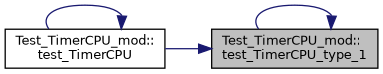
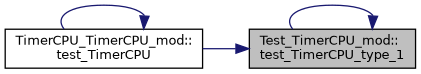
node "Test_TimerCPU_mod:: test_TimerCPU": label "Test_TimerCPU_mod:: test_TimerCPU" -> "TimerCPU_TimerCPU_mod:: test_TimerCPU"
